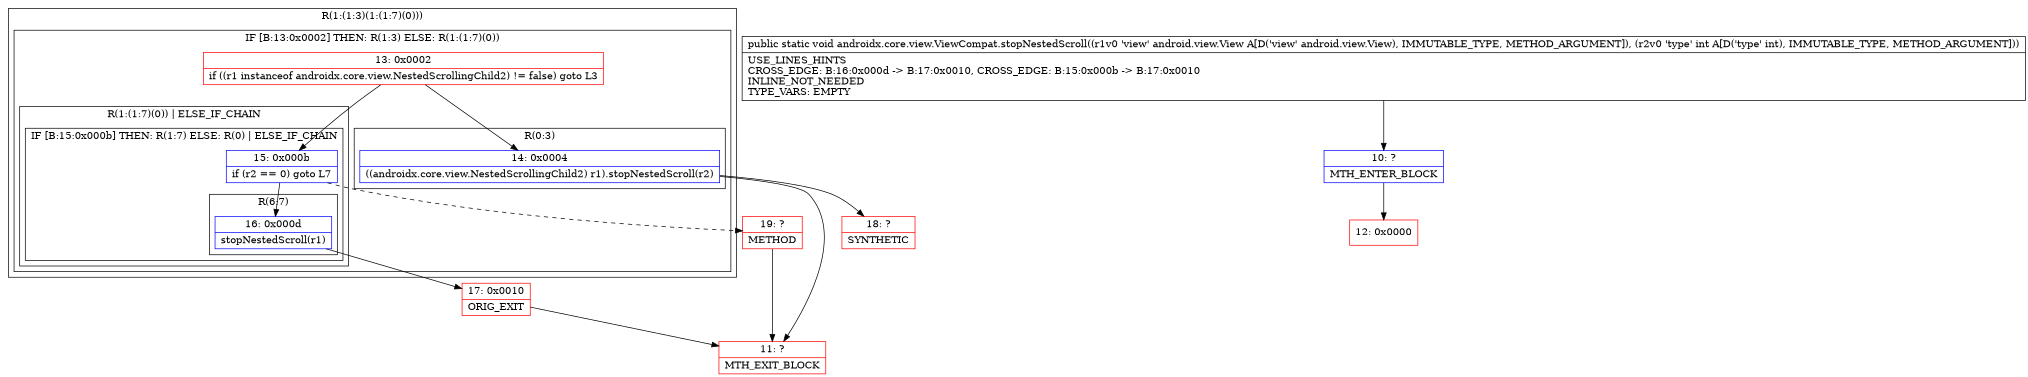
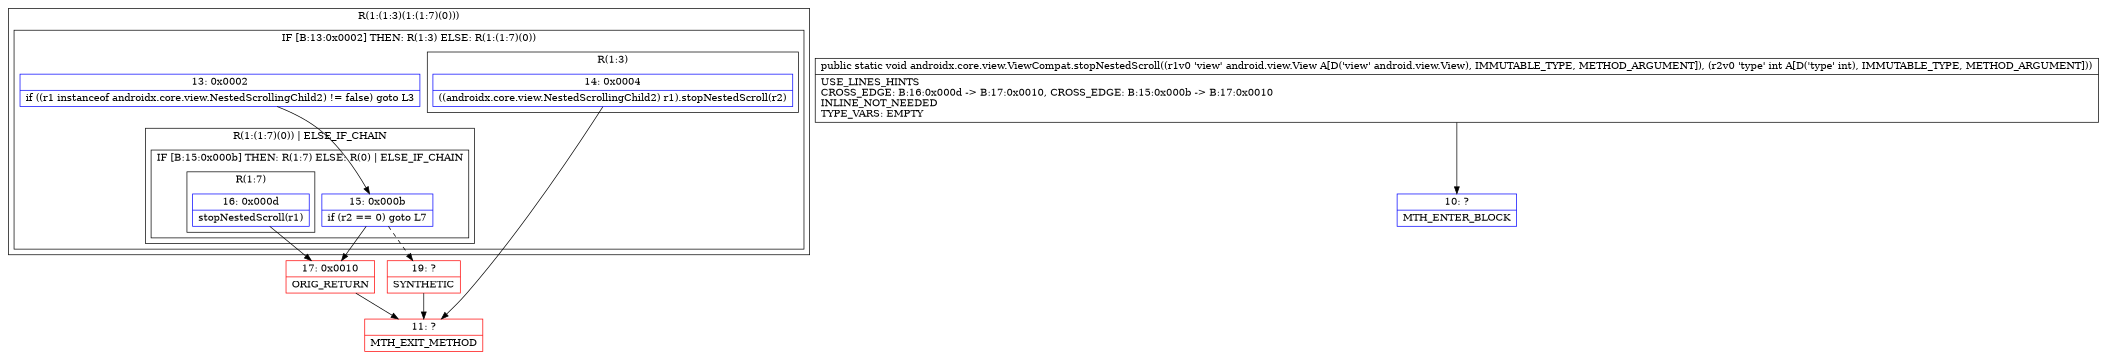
node "13: 0x0002": color red -> blue
edge "13: 0x0002" -> "14: 0x0004": removed
cluster "R(0:3)": label "R(0:3)" -> "R(1:3)"
edge "15: 0x000b" -> "16: 0x000d": now "15: 0x000b" -> "17: 0x0010"
cluster "R(6:7)": label "R(6:7)" -> "R(1:7)"
node "18: ?": removed
node "12: 0x0000": removed
node "19: ?": text "METHOD" -> "SYNTHETIC"
node "17: 0x0010": text "ORIG_EXIT" -> "ORIG_RETURN"
node "11: ?": text "MTH_EXIT_BLOCK" -> "MTH_EXIT_METHOD"
